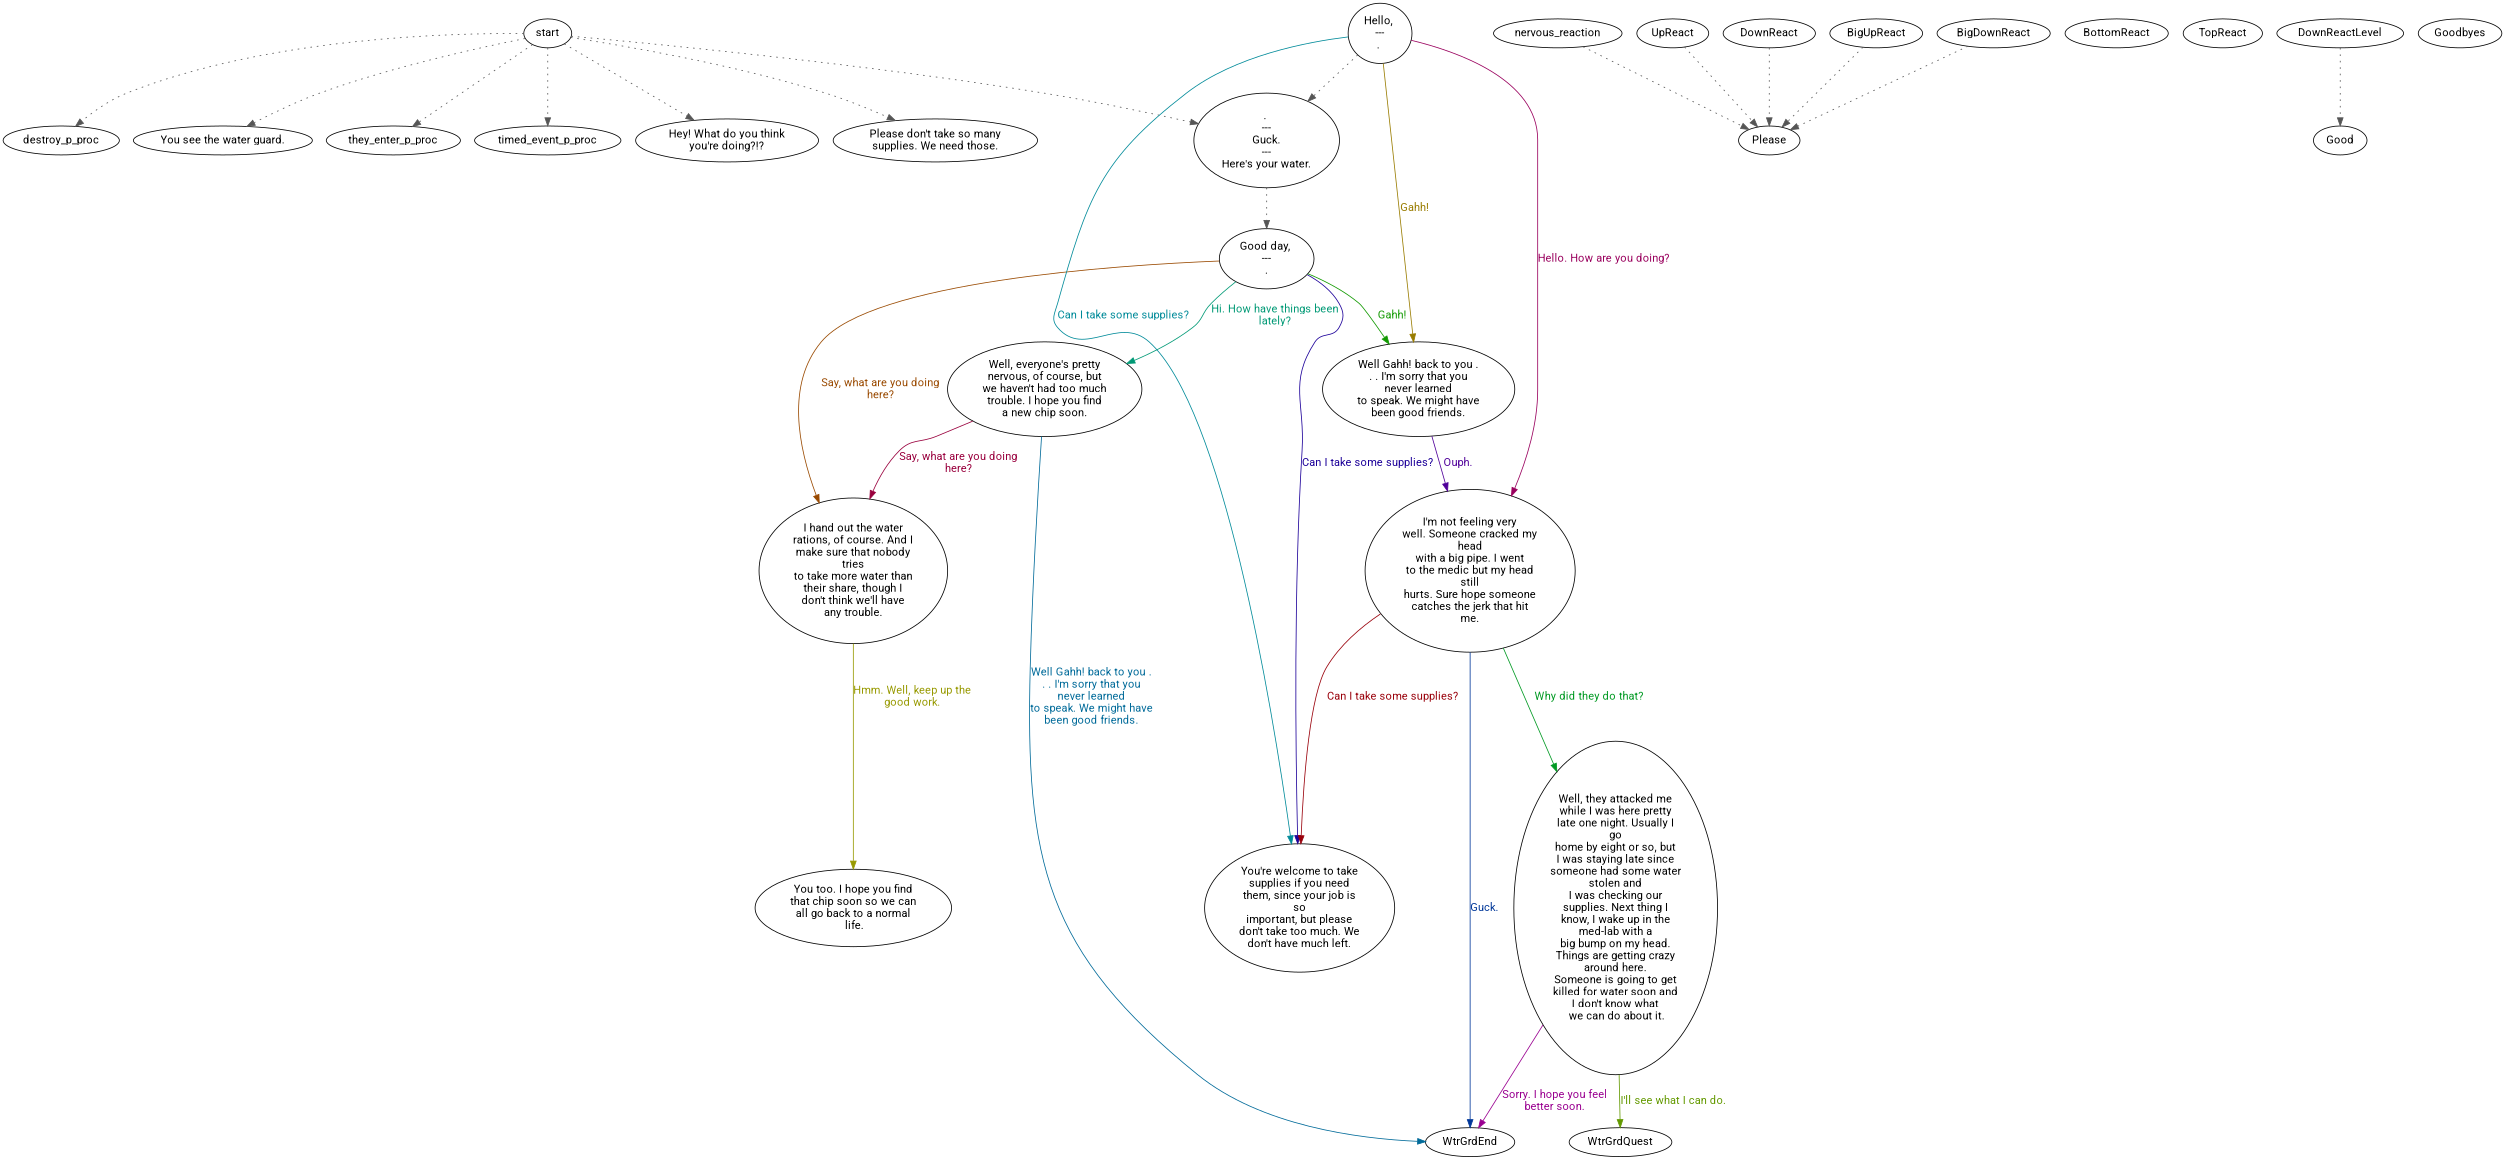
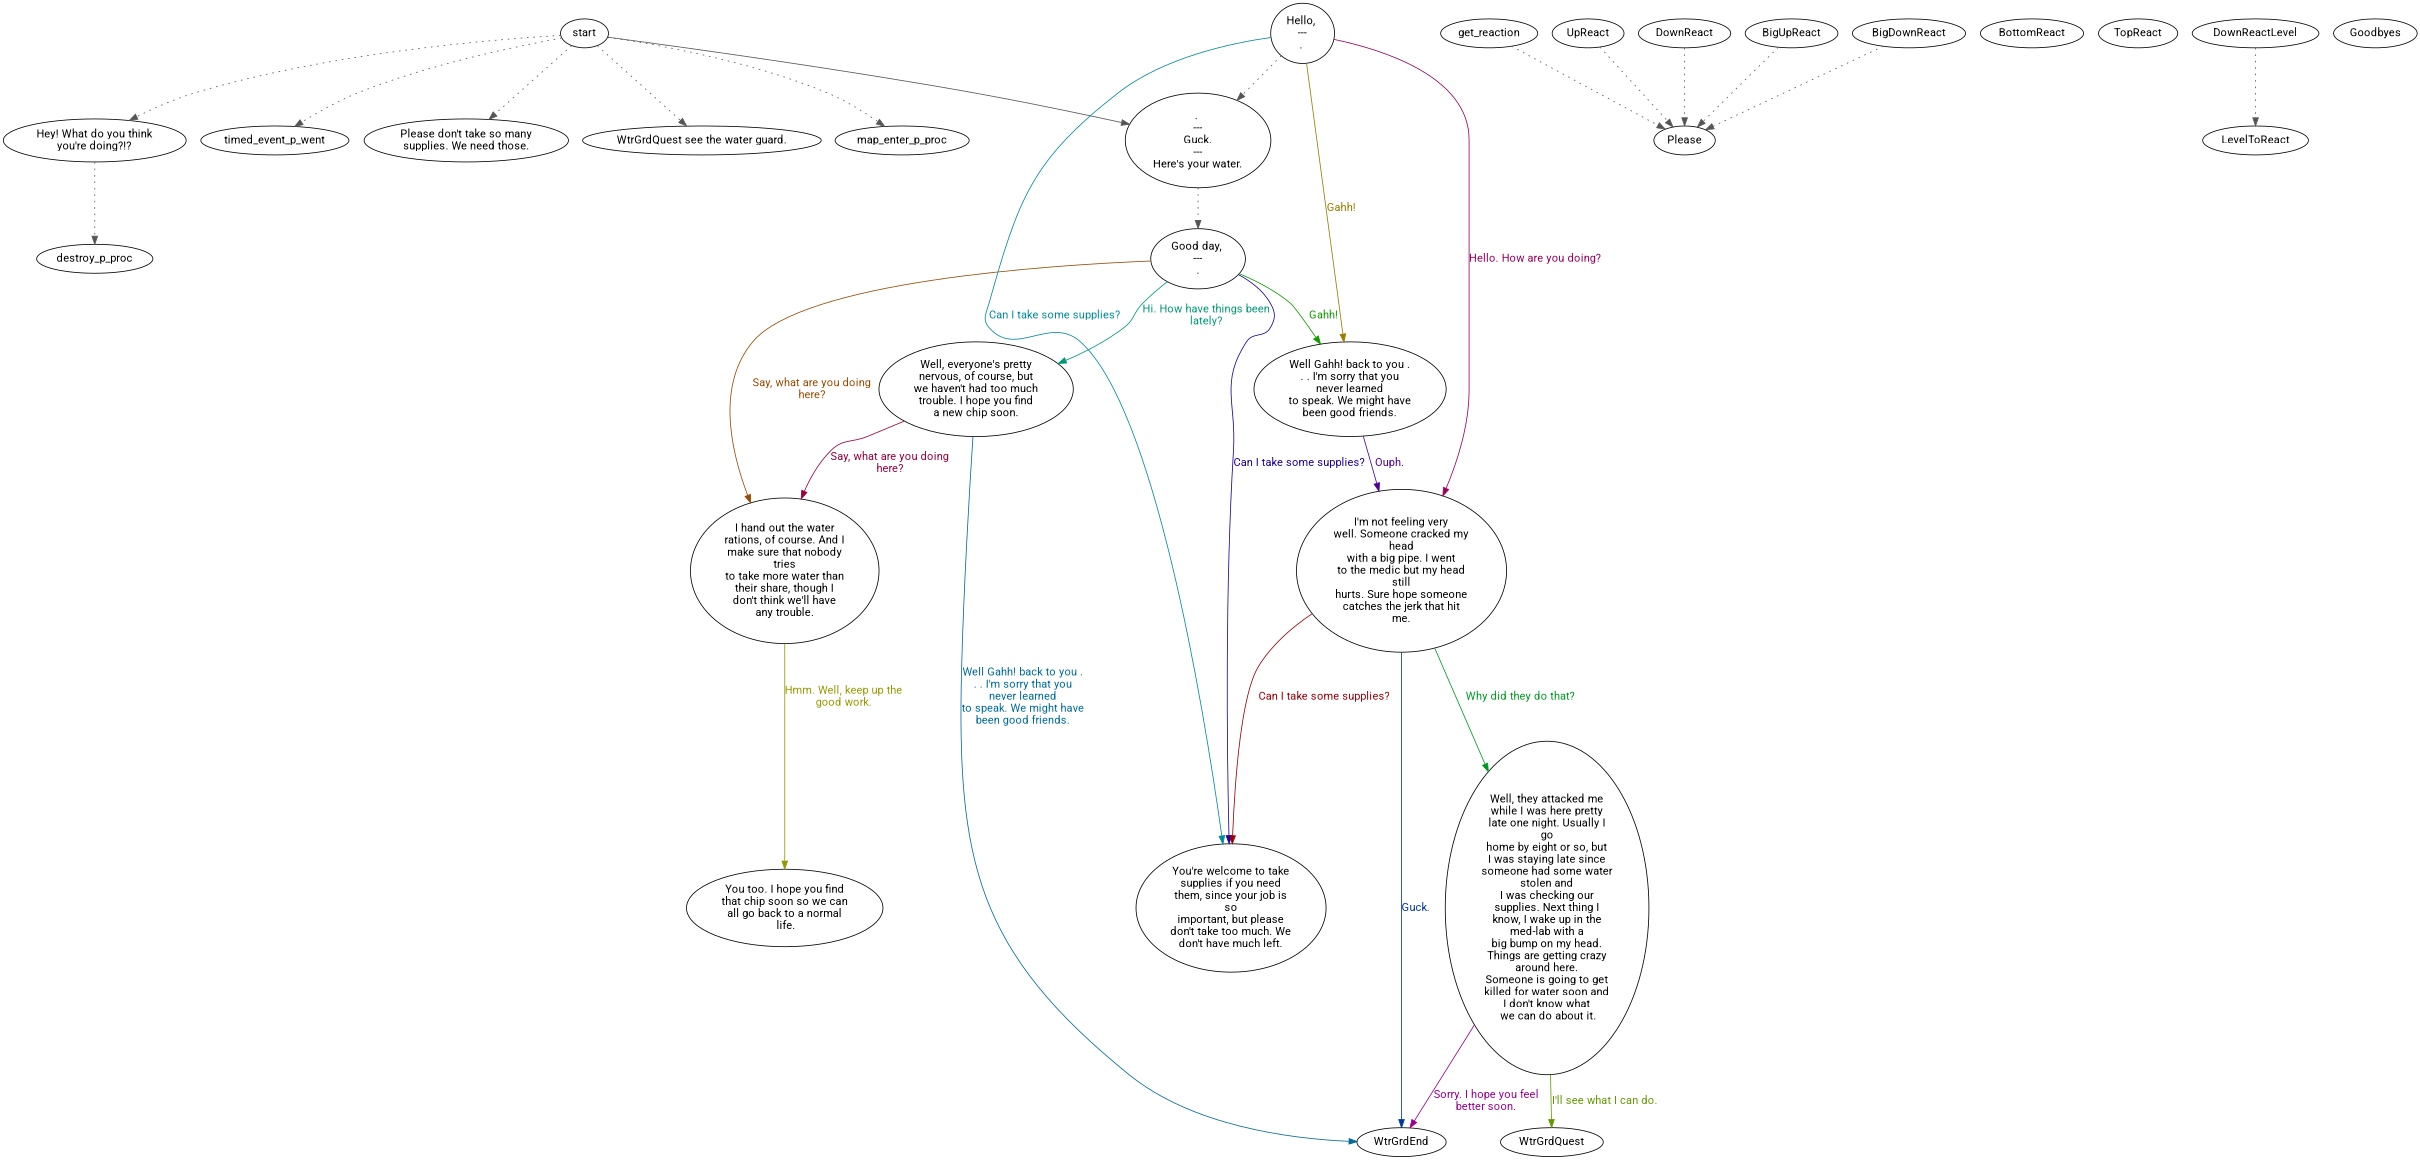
node "nervous_reaction": label "nervous_reaction" -> "get_reaction"
edge "start" -> "destroy_p_proc": now "Hey! What do you think you're doing?!?" -> "destroy_p_proc"
edge "start" -> ". --- Guck. --- Here's your water.": style dotted -> solid
node "You see the water guard.": label "You see the water guard." -> "WtrGrdQuest see the water guard."
node "they_enter_p_proc": label "they_enter_p_proc" -> "map_enter_p_proc"
node "timed_event_p_proc": label "timed_event_p_proc" -> "timed_event_p_went"
node "Good": label "Good" -> "LevelToReact"
